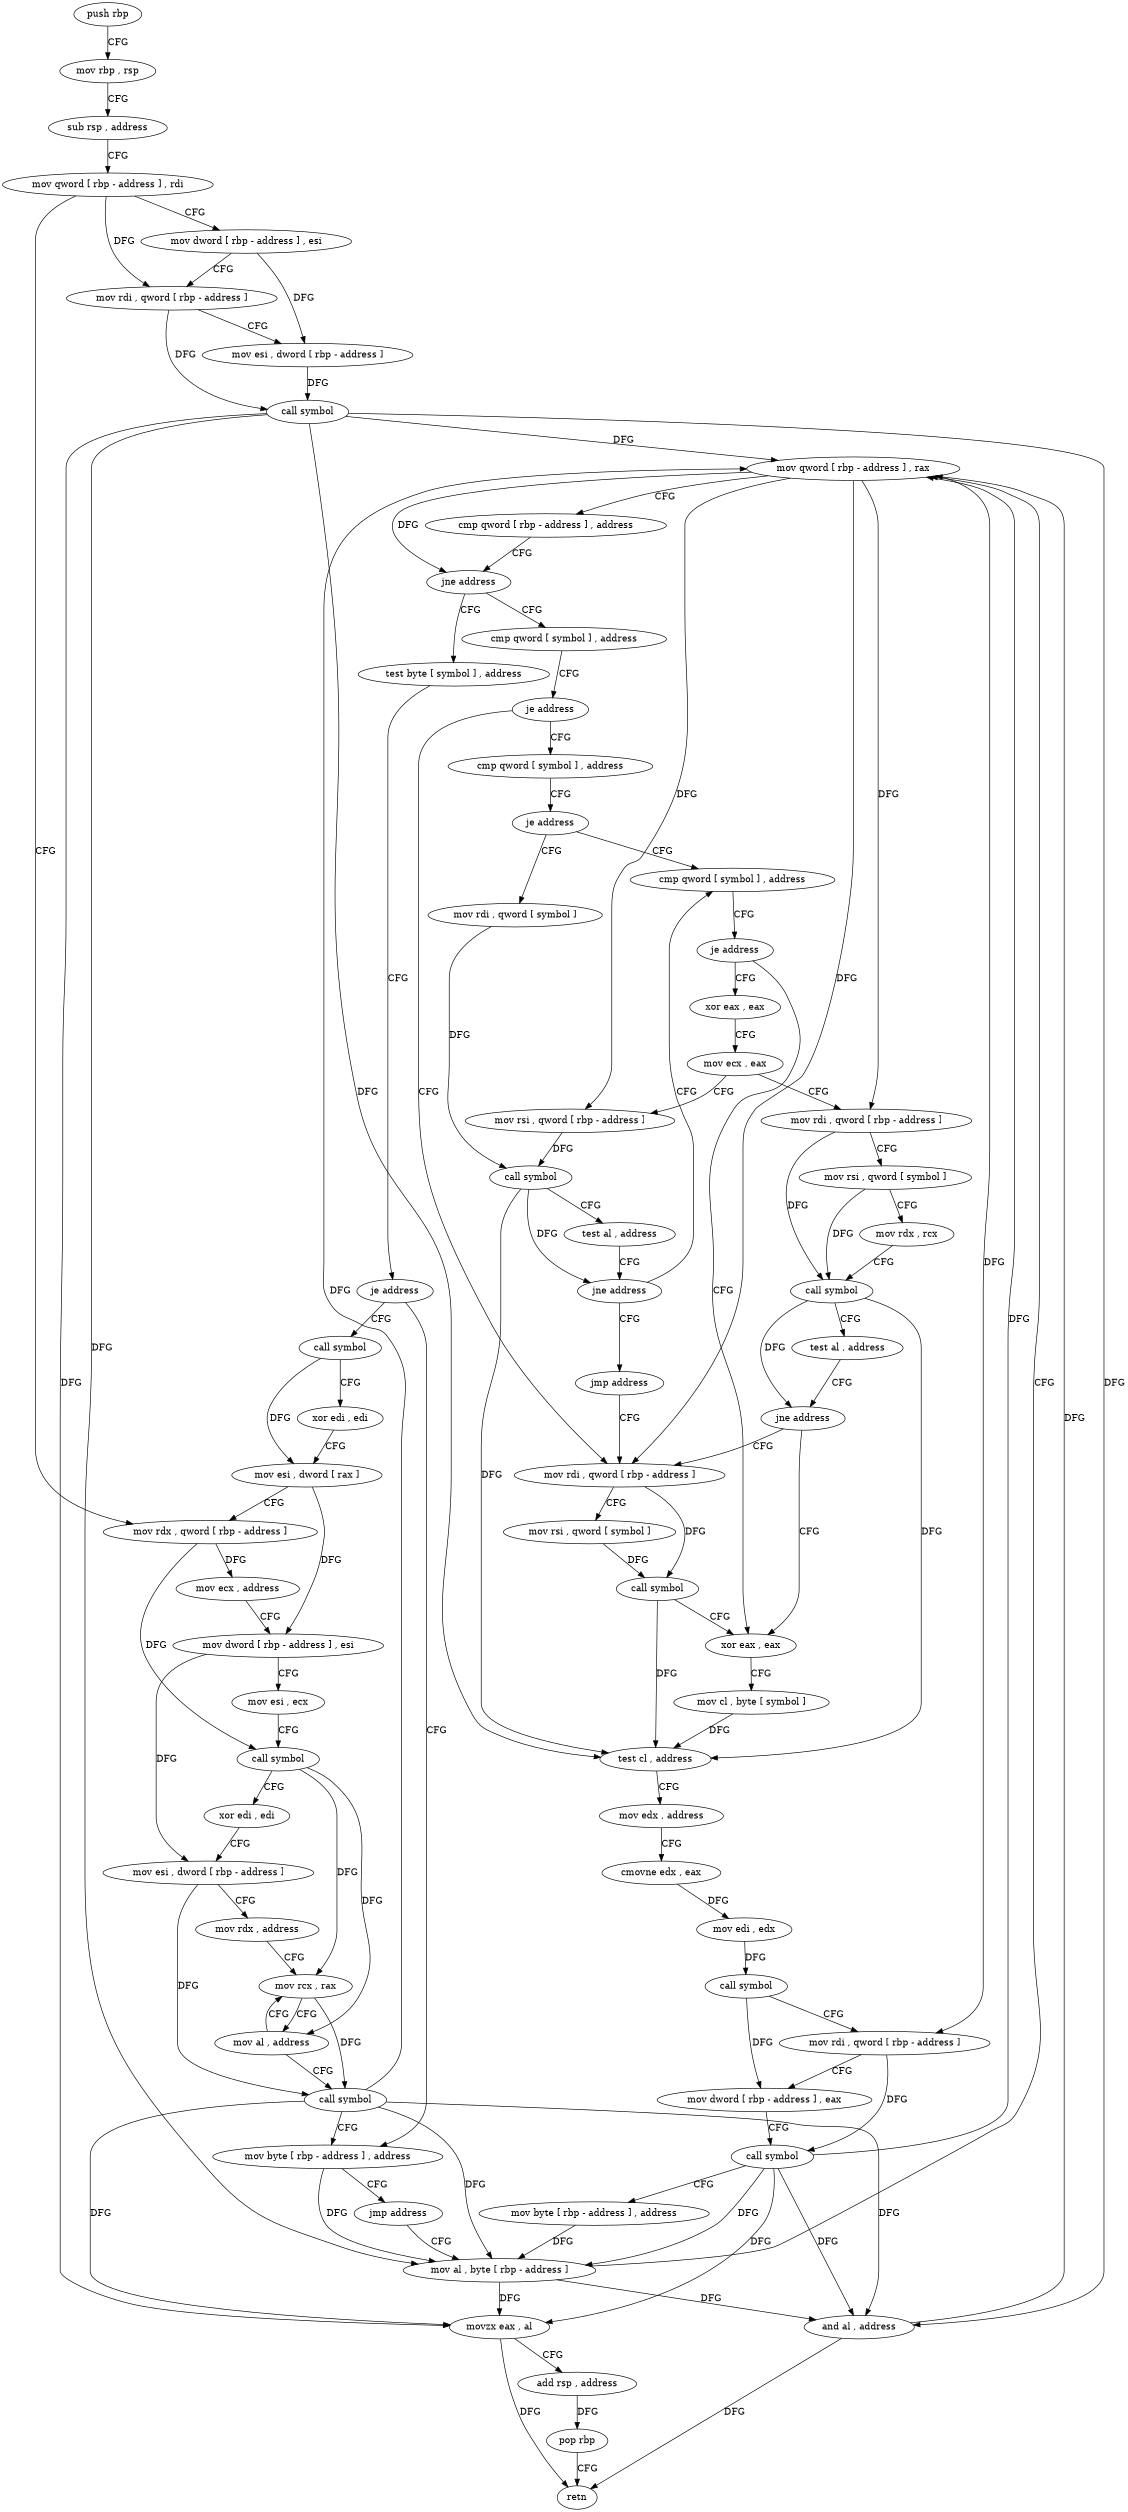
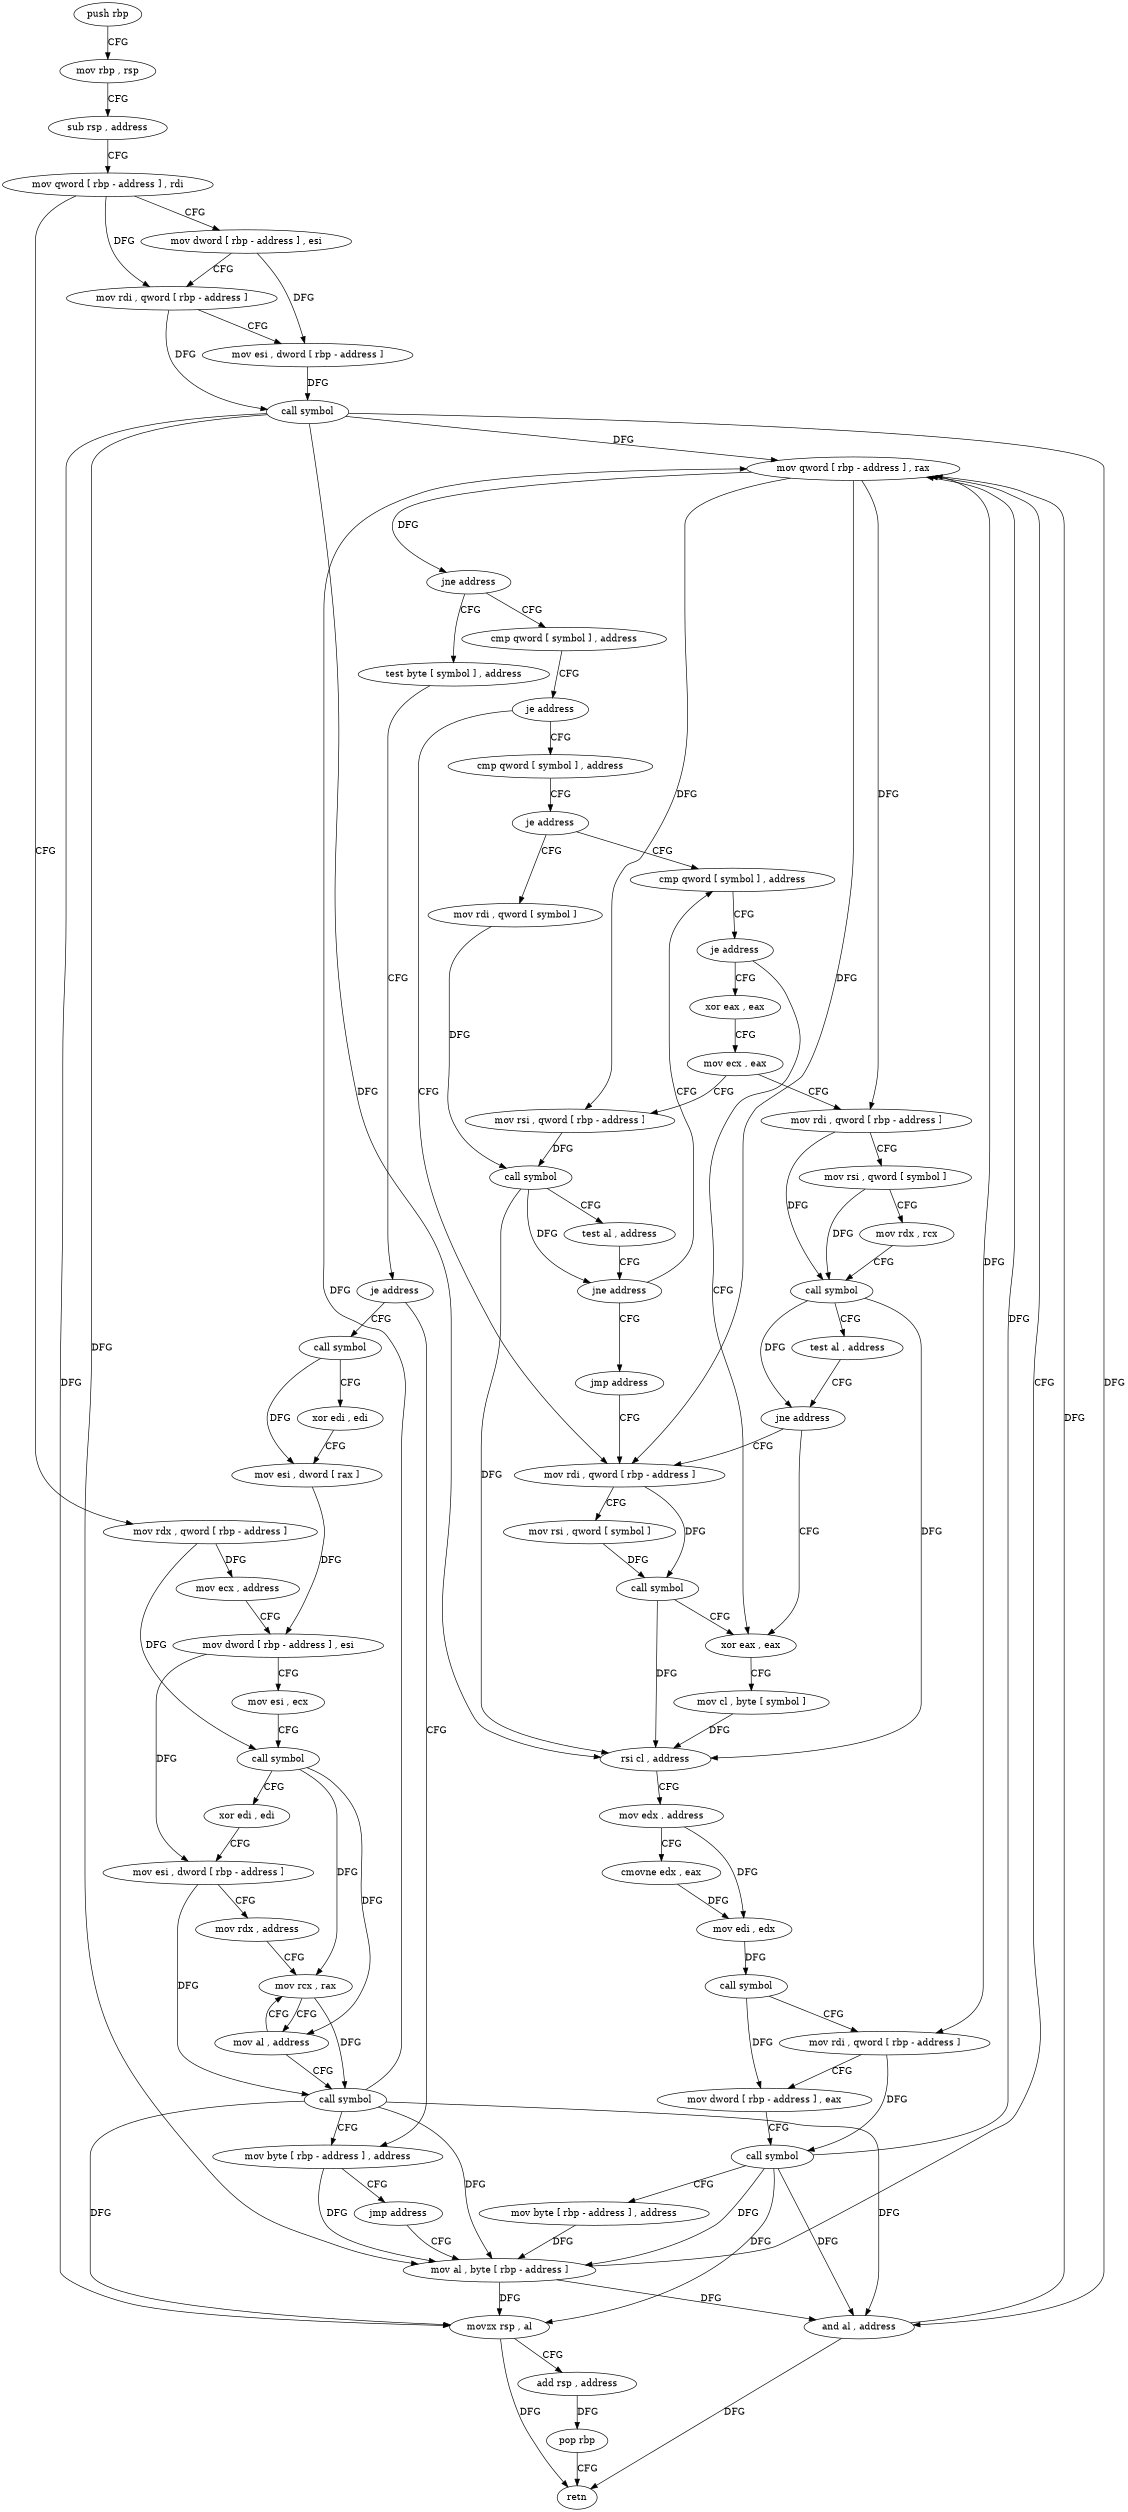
node "cmp qword [ rbp - address ] , address": removed
edge "mov esi , dword [ rax ]" -> "mov rdx , qword [ rbp - address ]": removed, label "CFG"
node "test cl , address": label "test cl , address" -> "rsi cl , address"
edge "mov edx , address" -> "mov edi , edx": added, label "DFG"
node "movzx eax , al": label "movzx eax , al" -> "movzx rsp , al"
